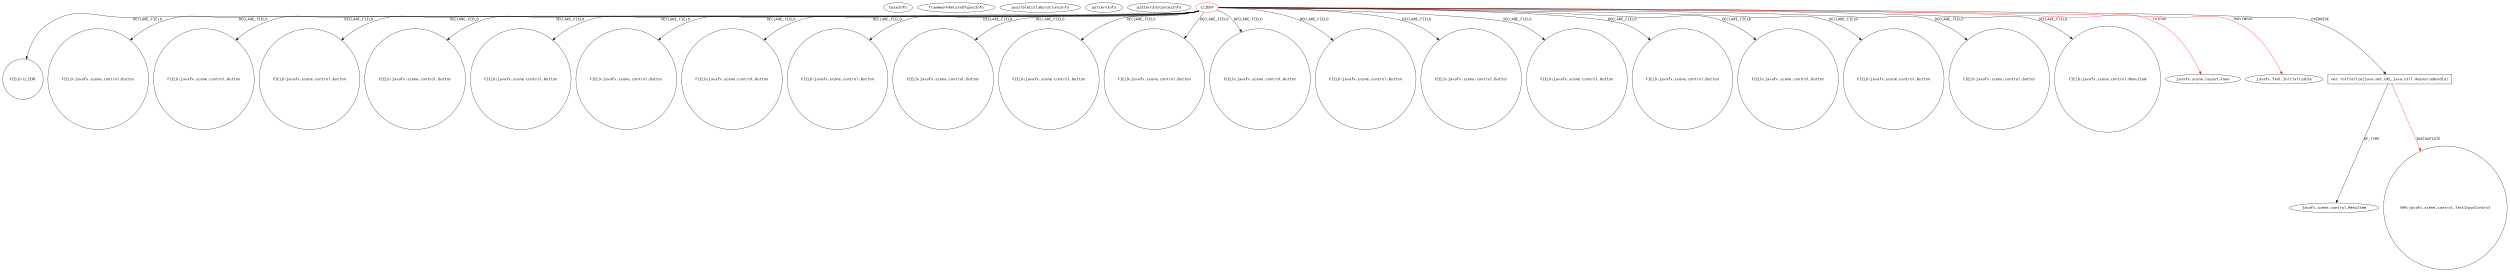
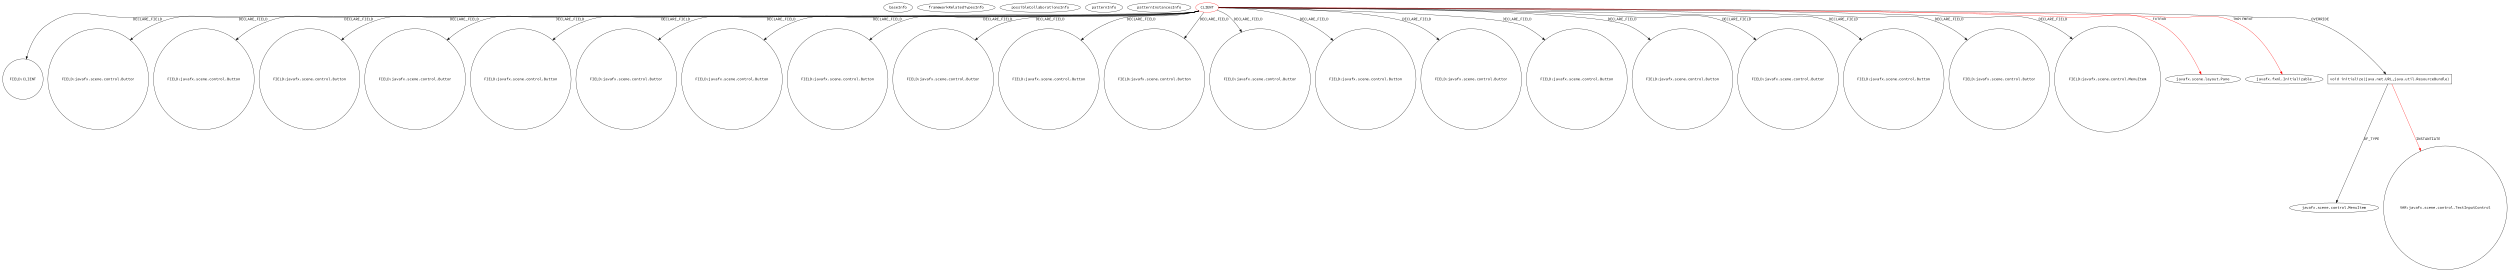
node "net initialize(java.net.URL,java.util.ResourceBundle)": label "net initialize(java.net.URL,java.util.ResourceBundle)" -> "void initialize(java.net.URL,java.util.ResourceBundle)"
